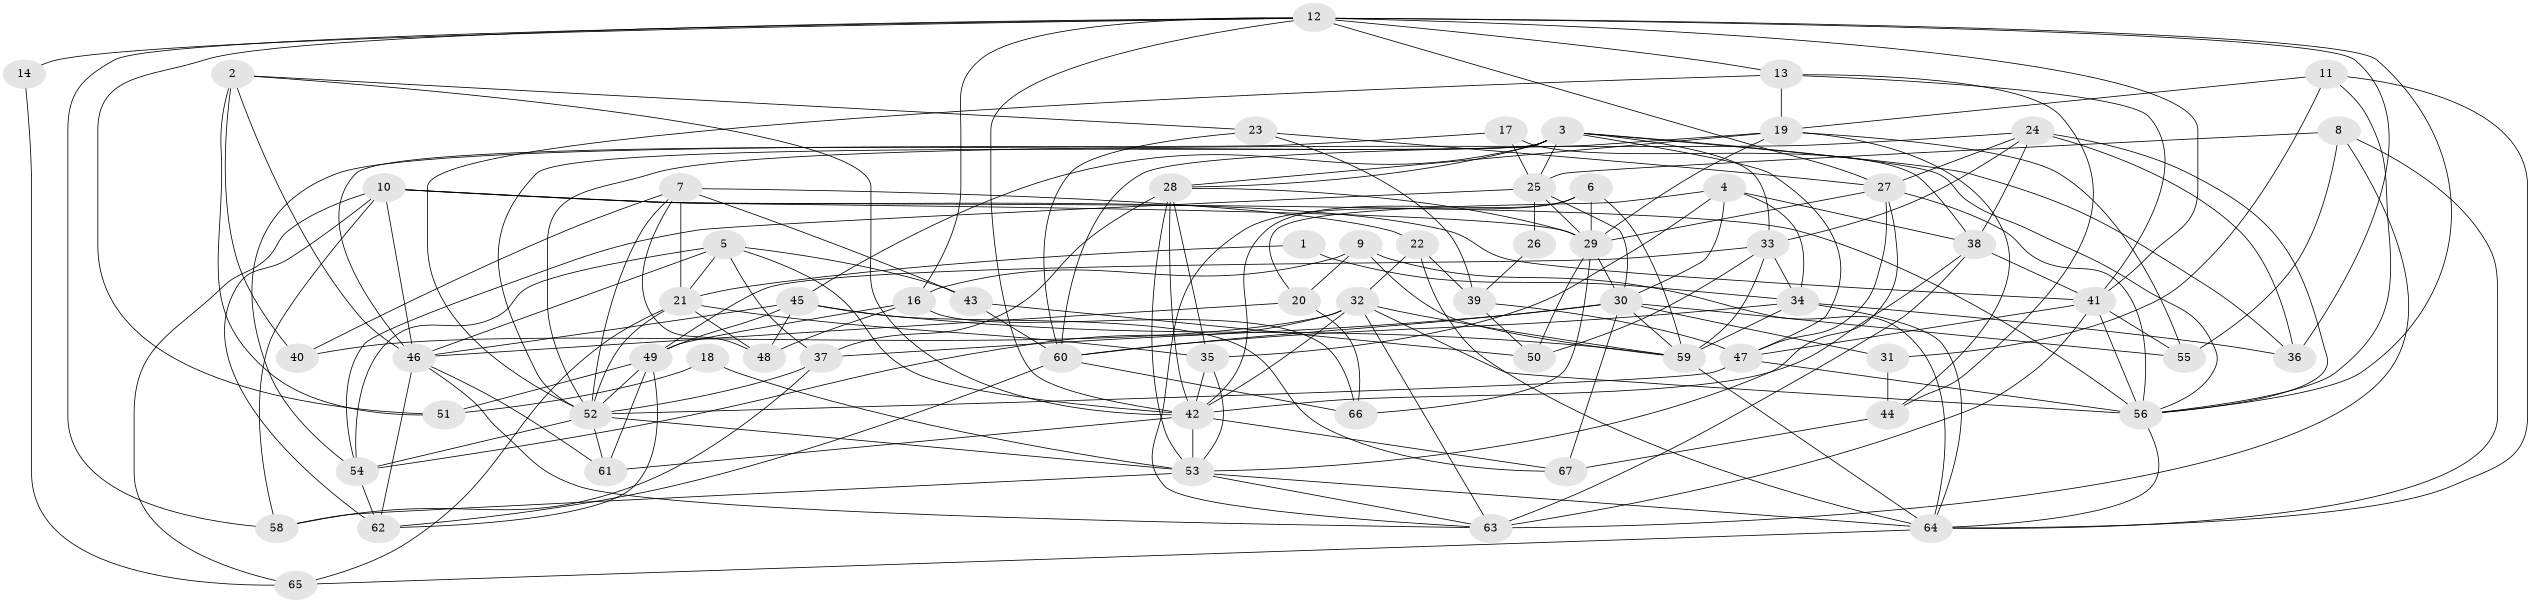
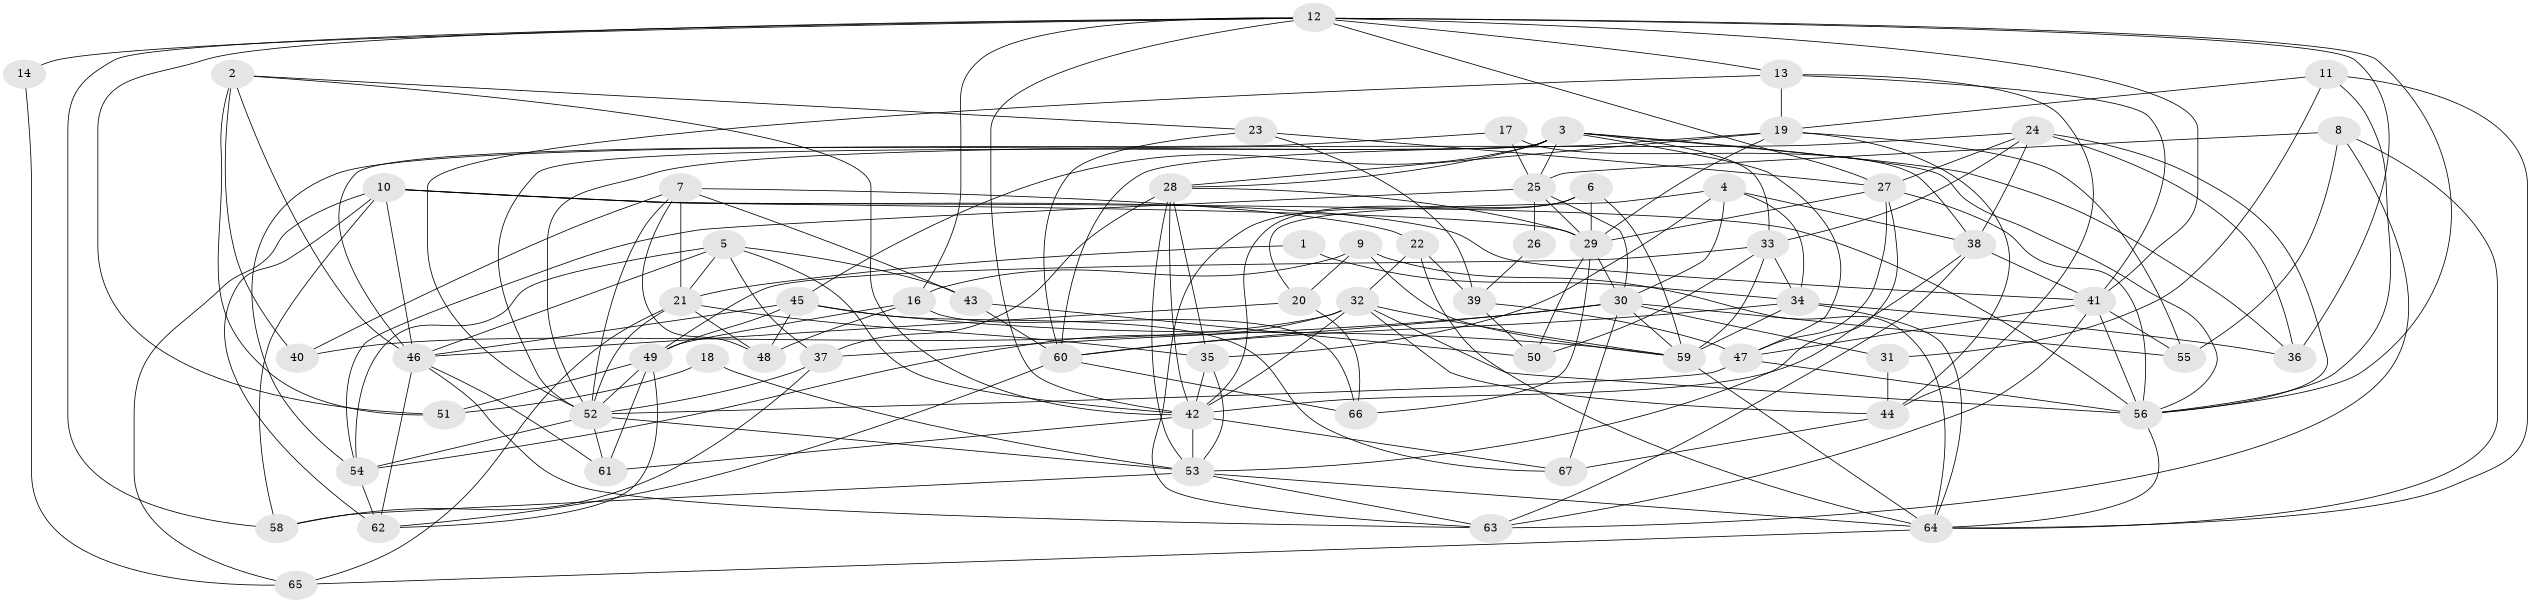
edge "32" -- "63": now "32" -- "44"
